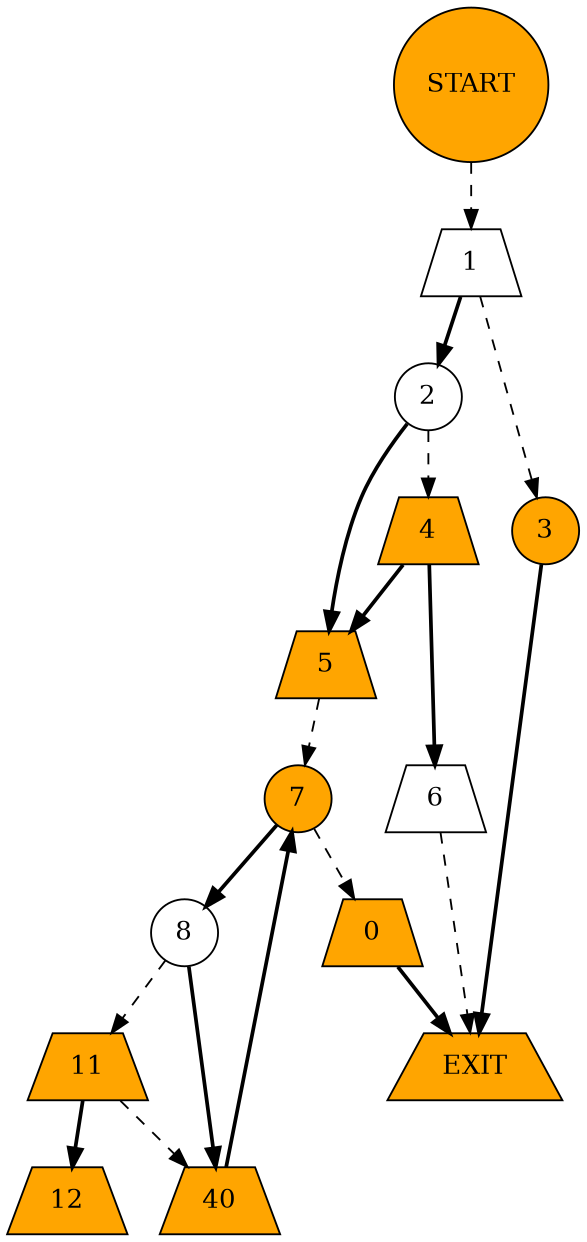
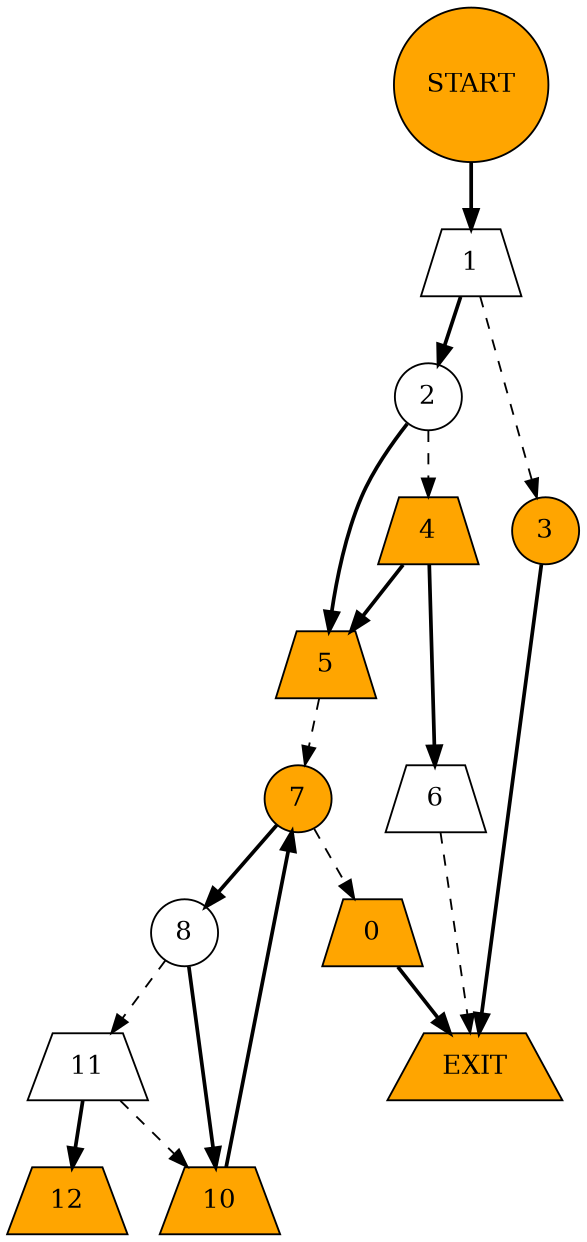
edge "START" -> "1": style dashed -> bold
node "11": fillcolor orange -> white
node "40": label "40" -> "10"
